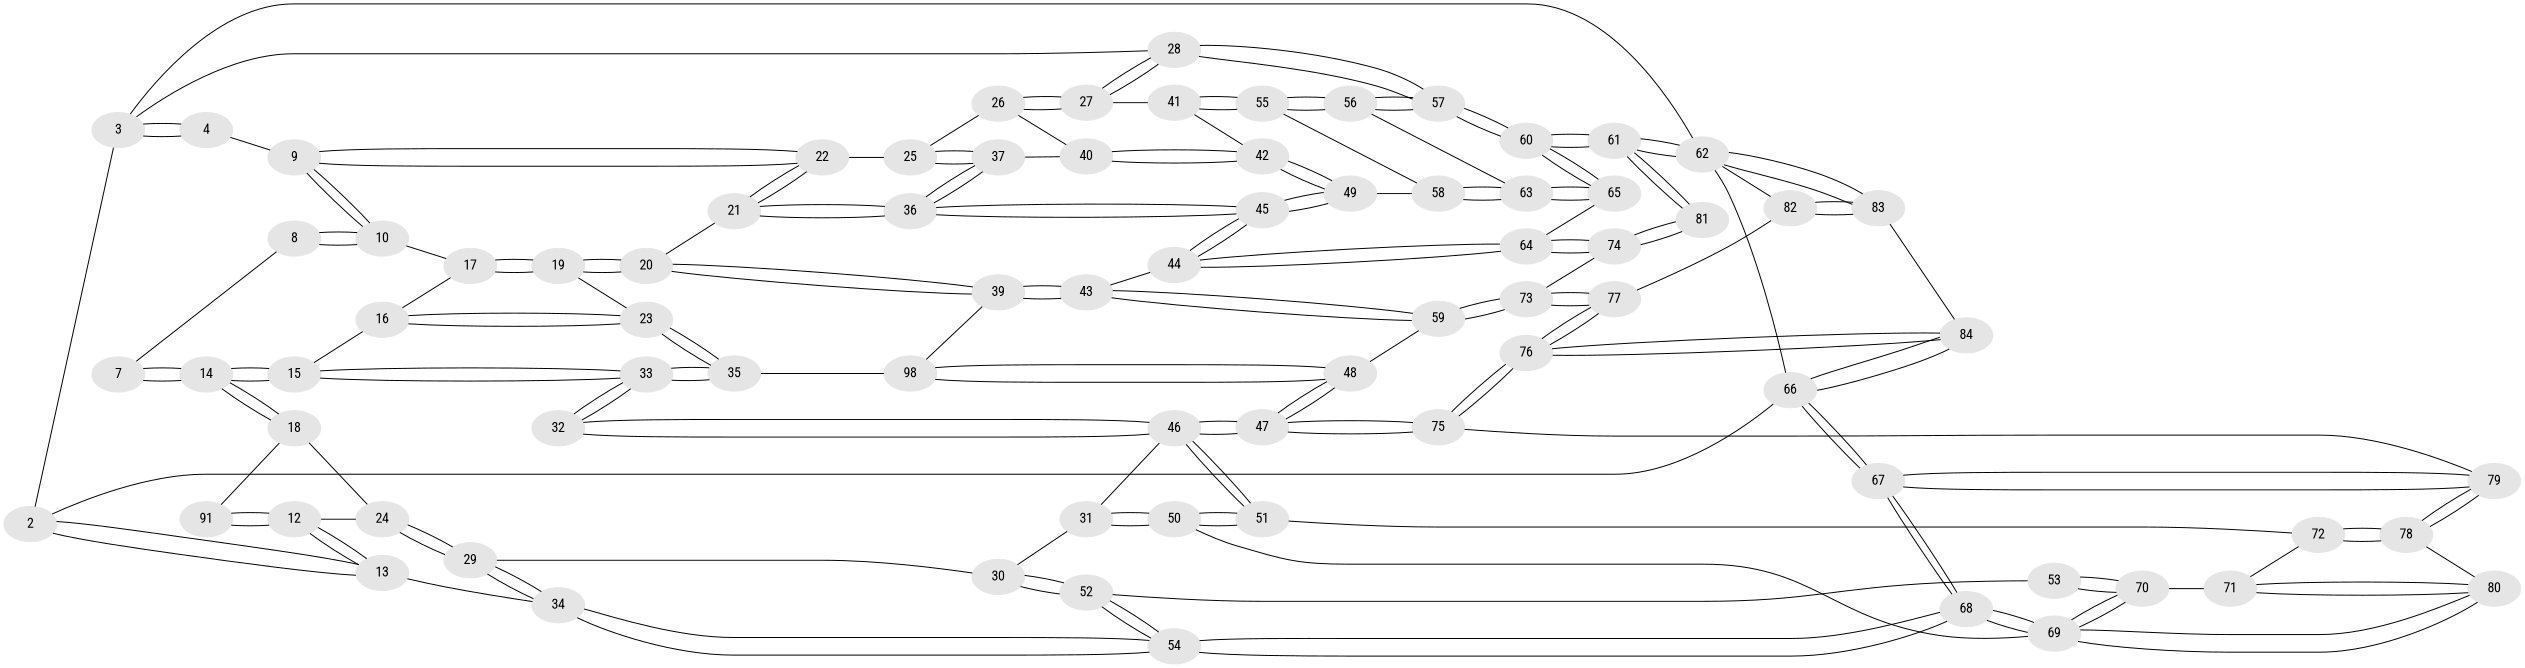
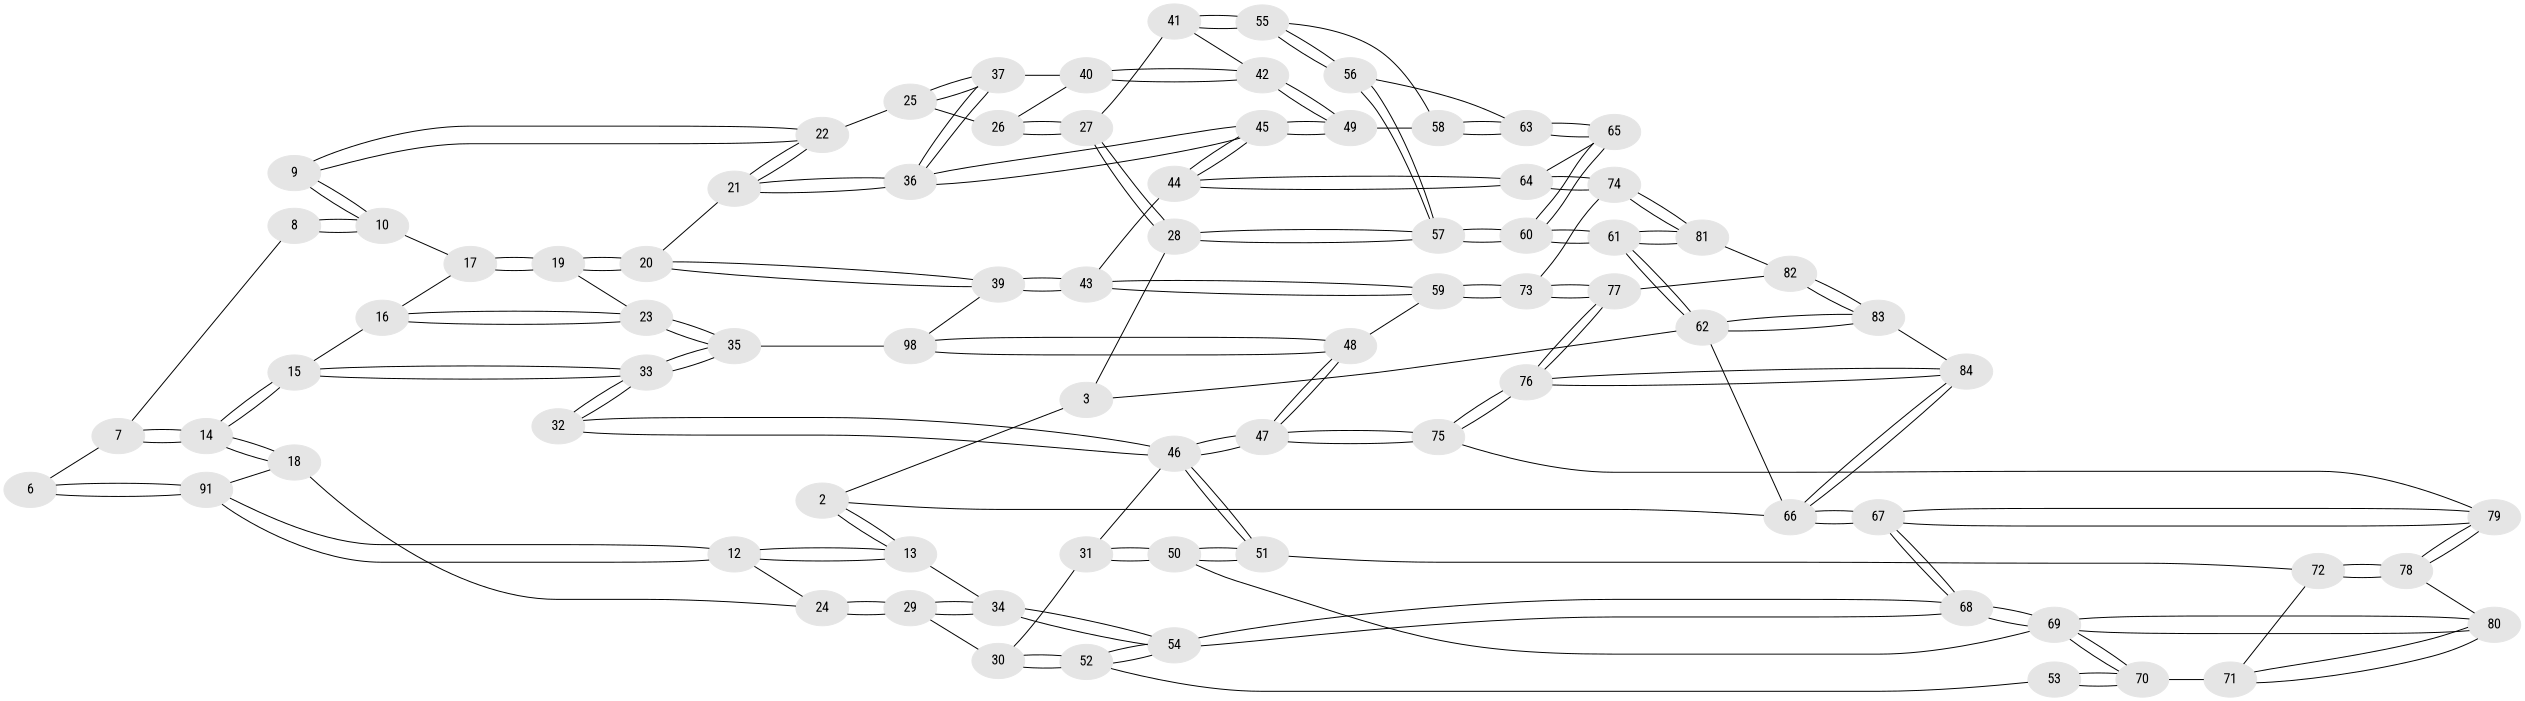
node "4": removed
edge "62" -- "82": now "81" -- "82"
node "6": added
